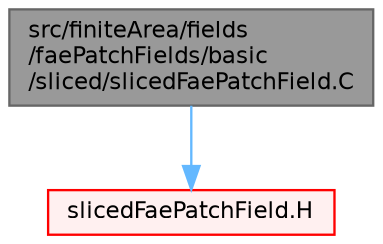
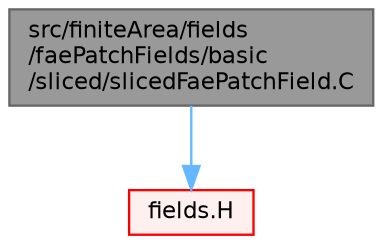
node "slicedFaePatchField.H": label "slicedFaePatchField.H" -> "fields.H"
